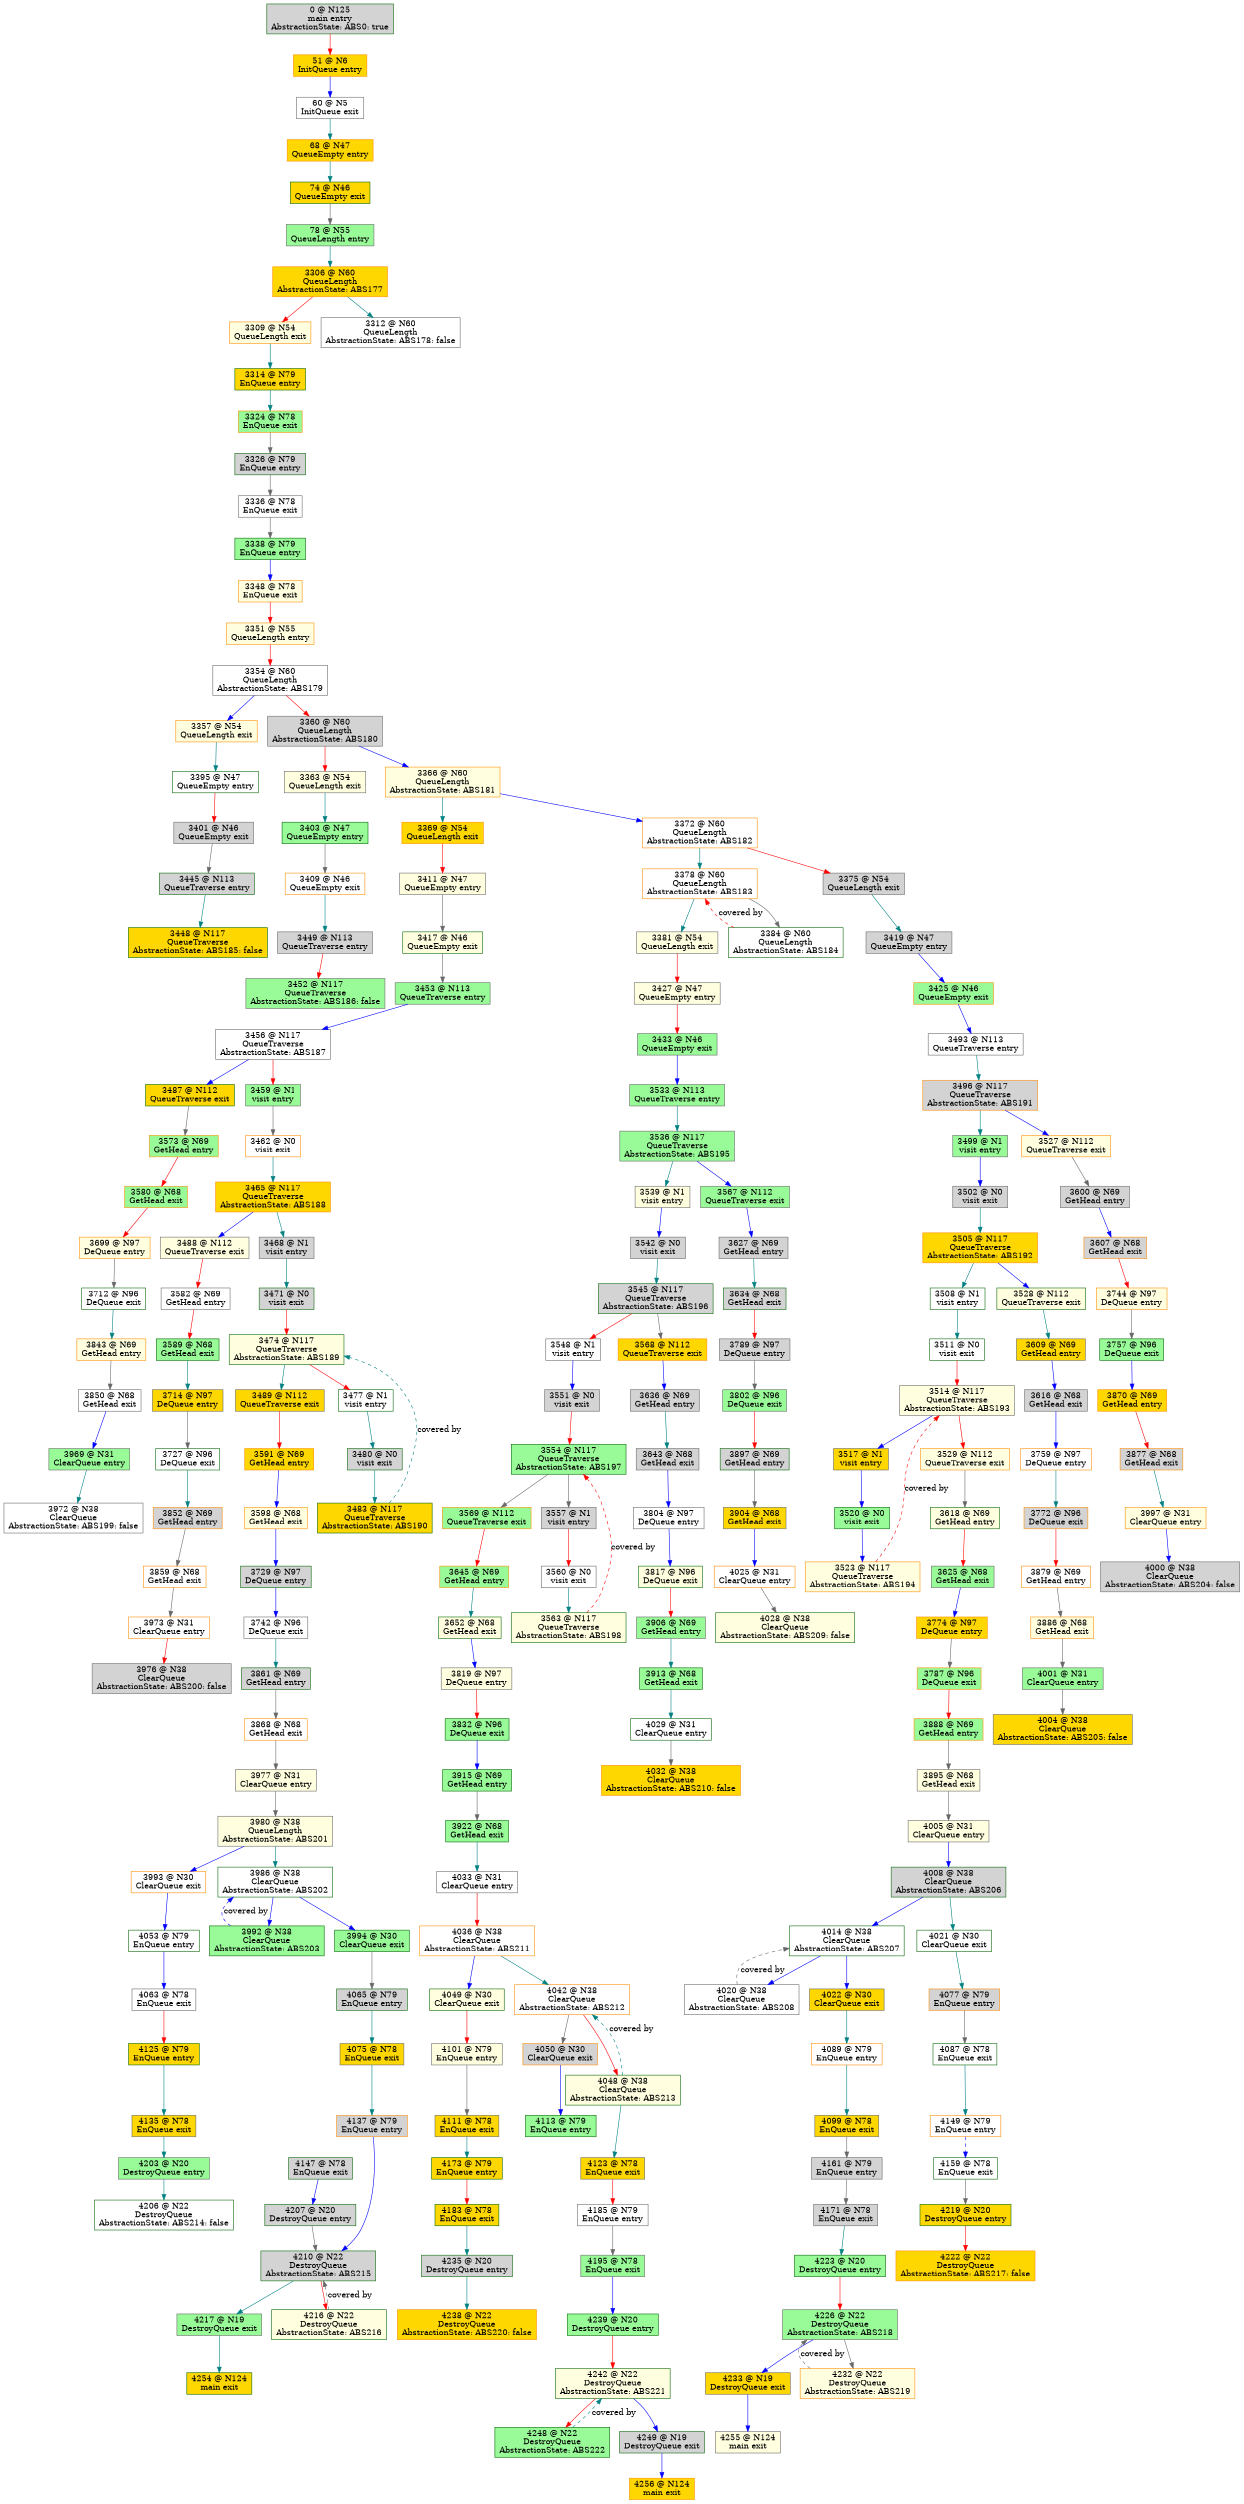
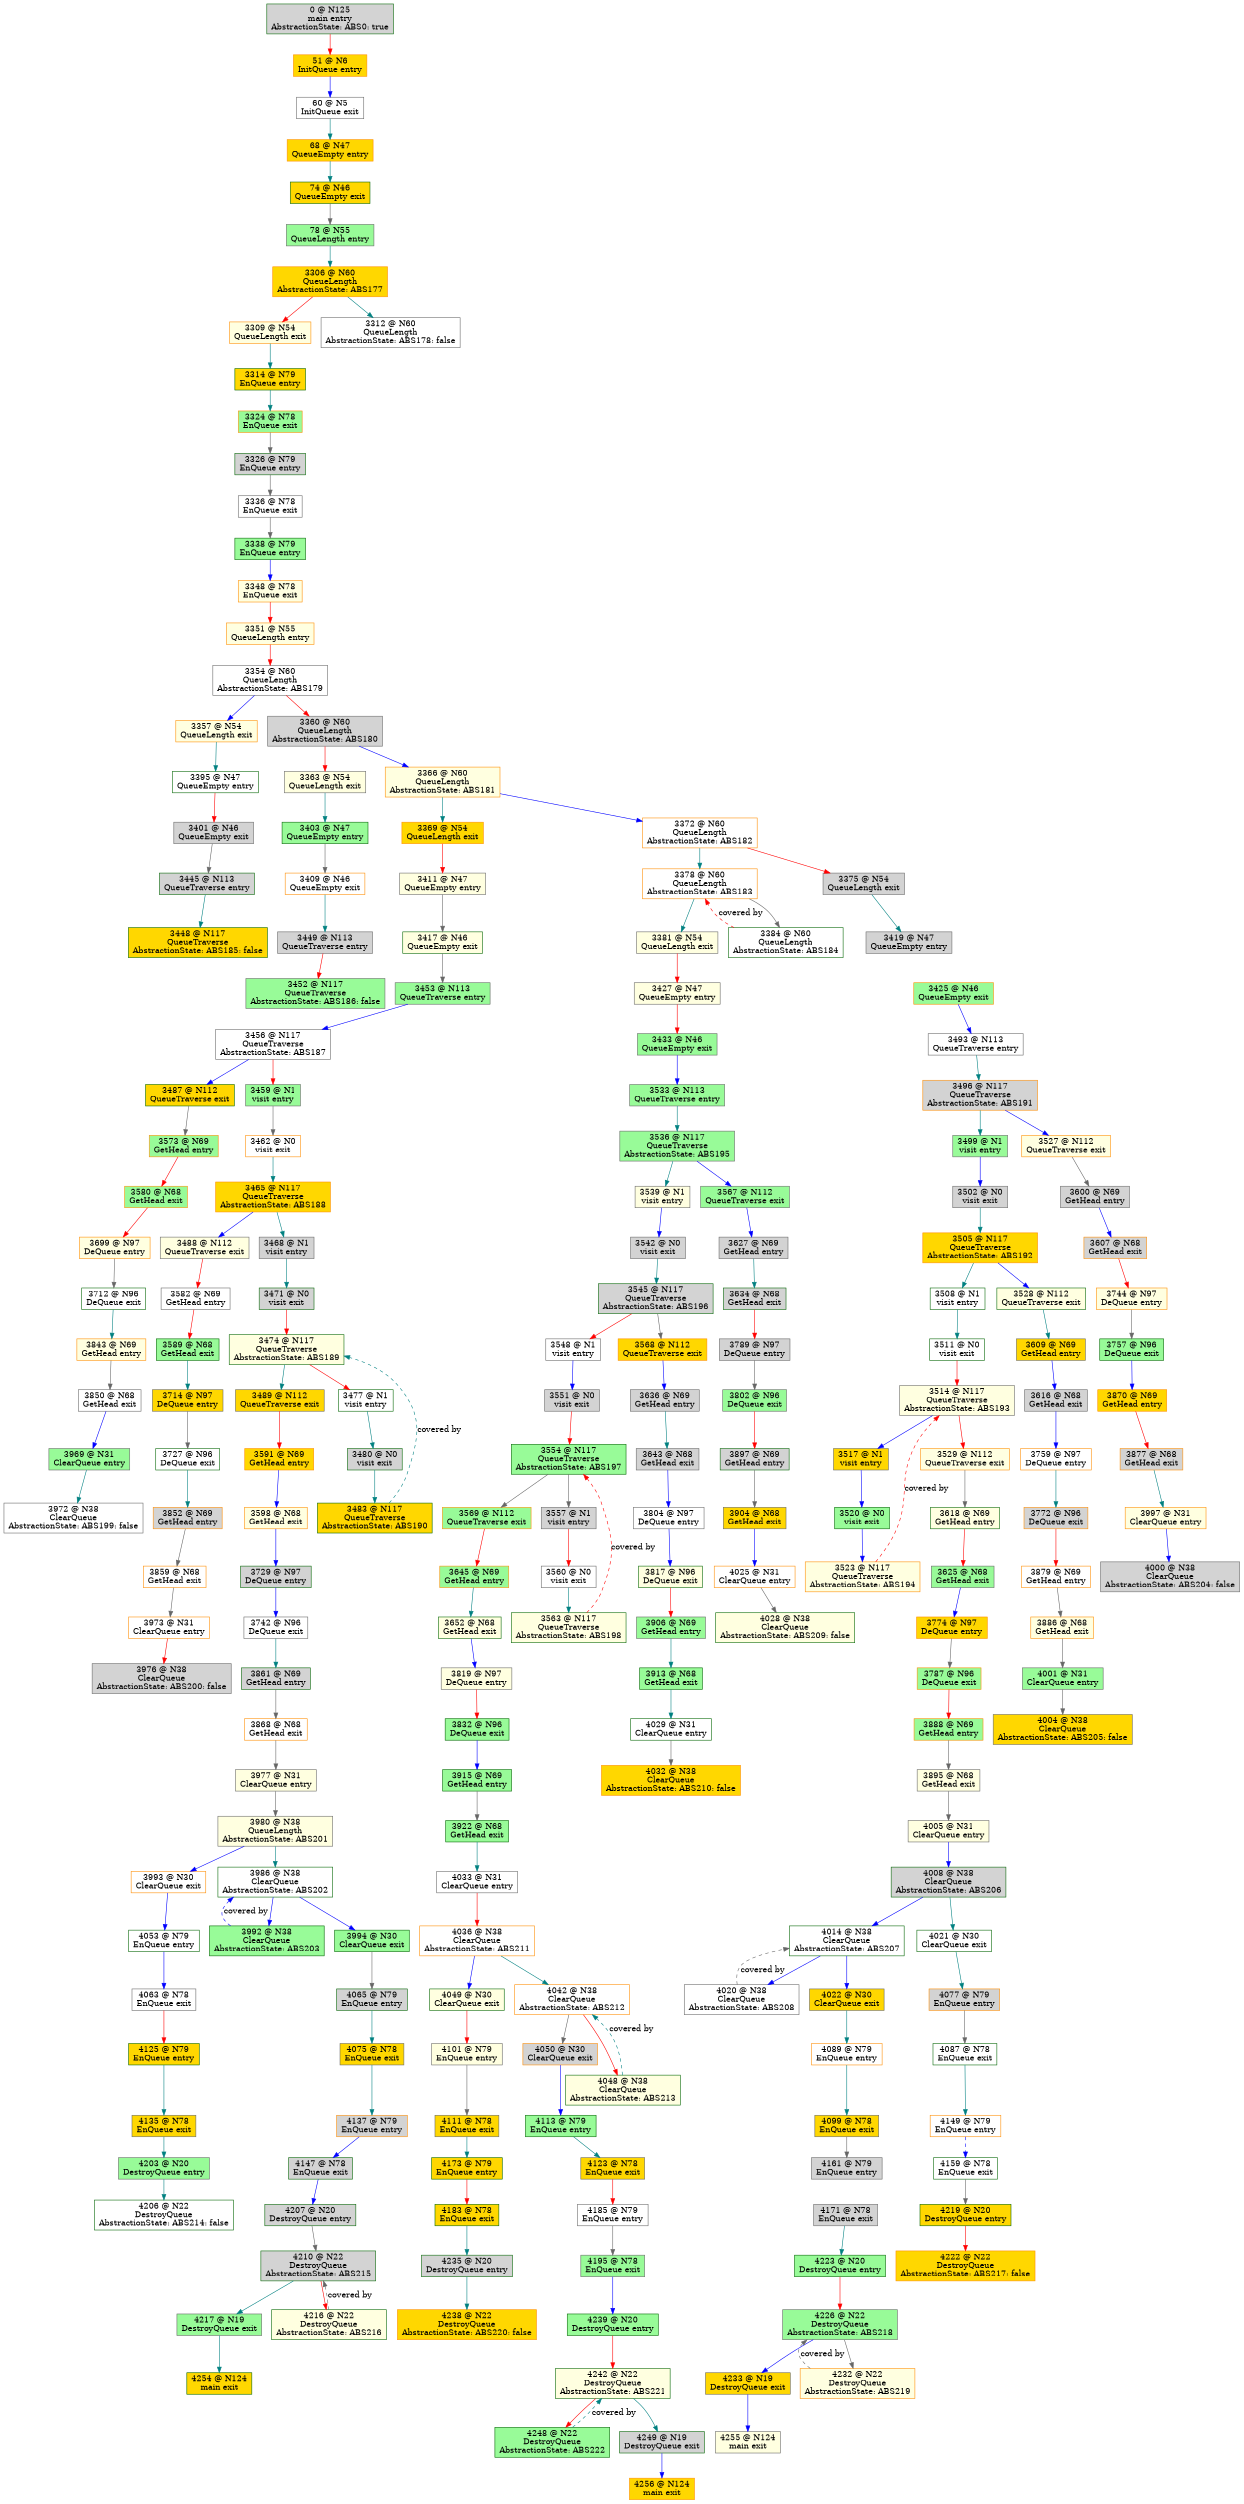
edge "3419 @ N47 QueueEmpty entry" -> "3425 @ N46 QueueEmpty exit": removed
edge "4048 @ N38 ClearQueue AbstractionState: ABS213" -> "4123 @ N78 EnQueue exit": now "4113 @ N79 EnQueue entry" -> "4123 @ N78 EnQueue exit"
edge "4161 @ N79 EnQueue entry" -> "4171 @ N78 EnQueue exit": removed
edge "4137 @ N79 EnQueue entry" -> "4210 @ N22 DestroyQueue AbstractionState: ABS215": now "4137 @ N79 EnQueue entry" -> "4147 @ N78 EnQueue exit"
edge "4242 @ N22 DestroyQueue AbstractionState: ABS221" -> "4249 @ N19 DestroyQueue exit": color blue -> teal
